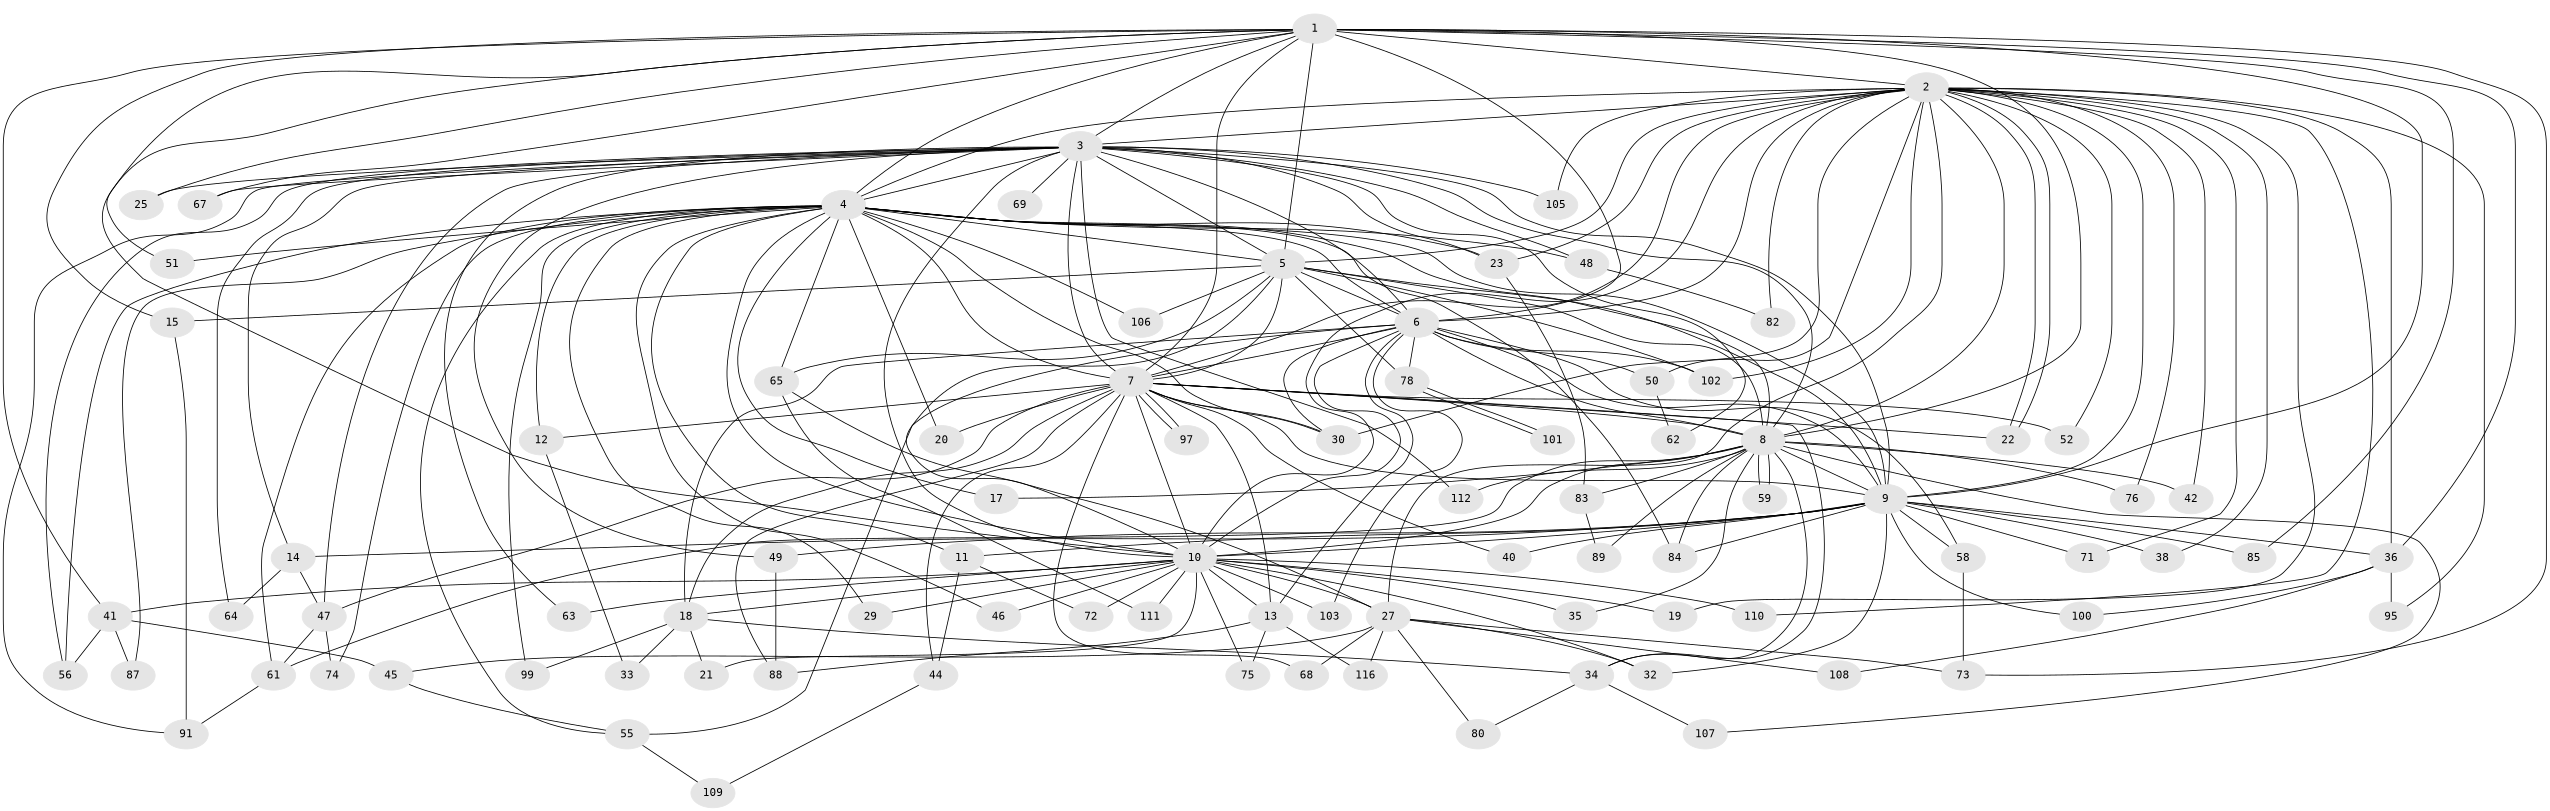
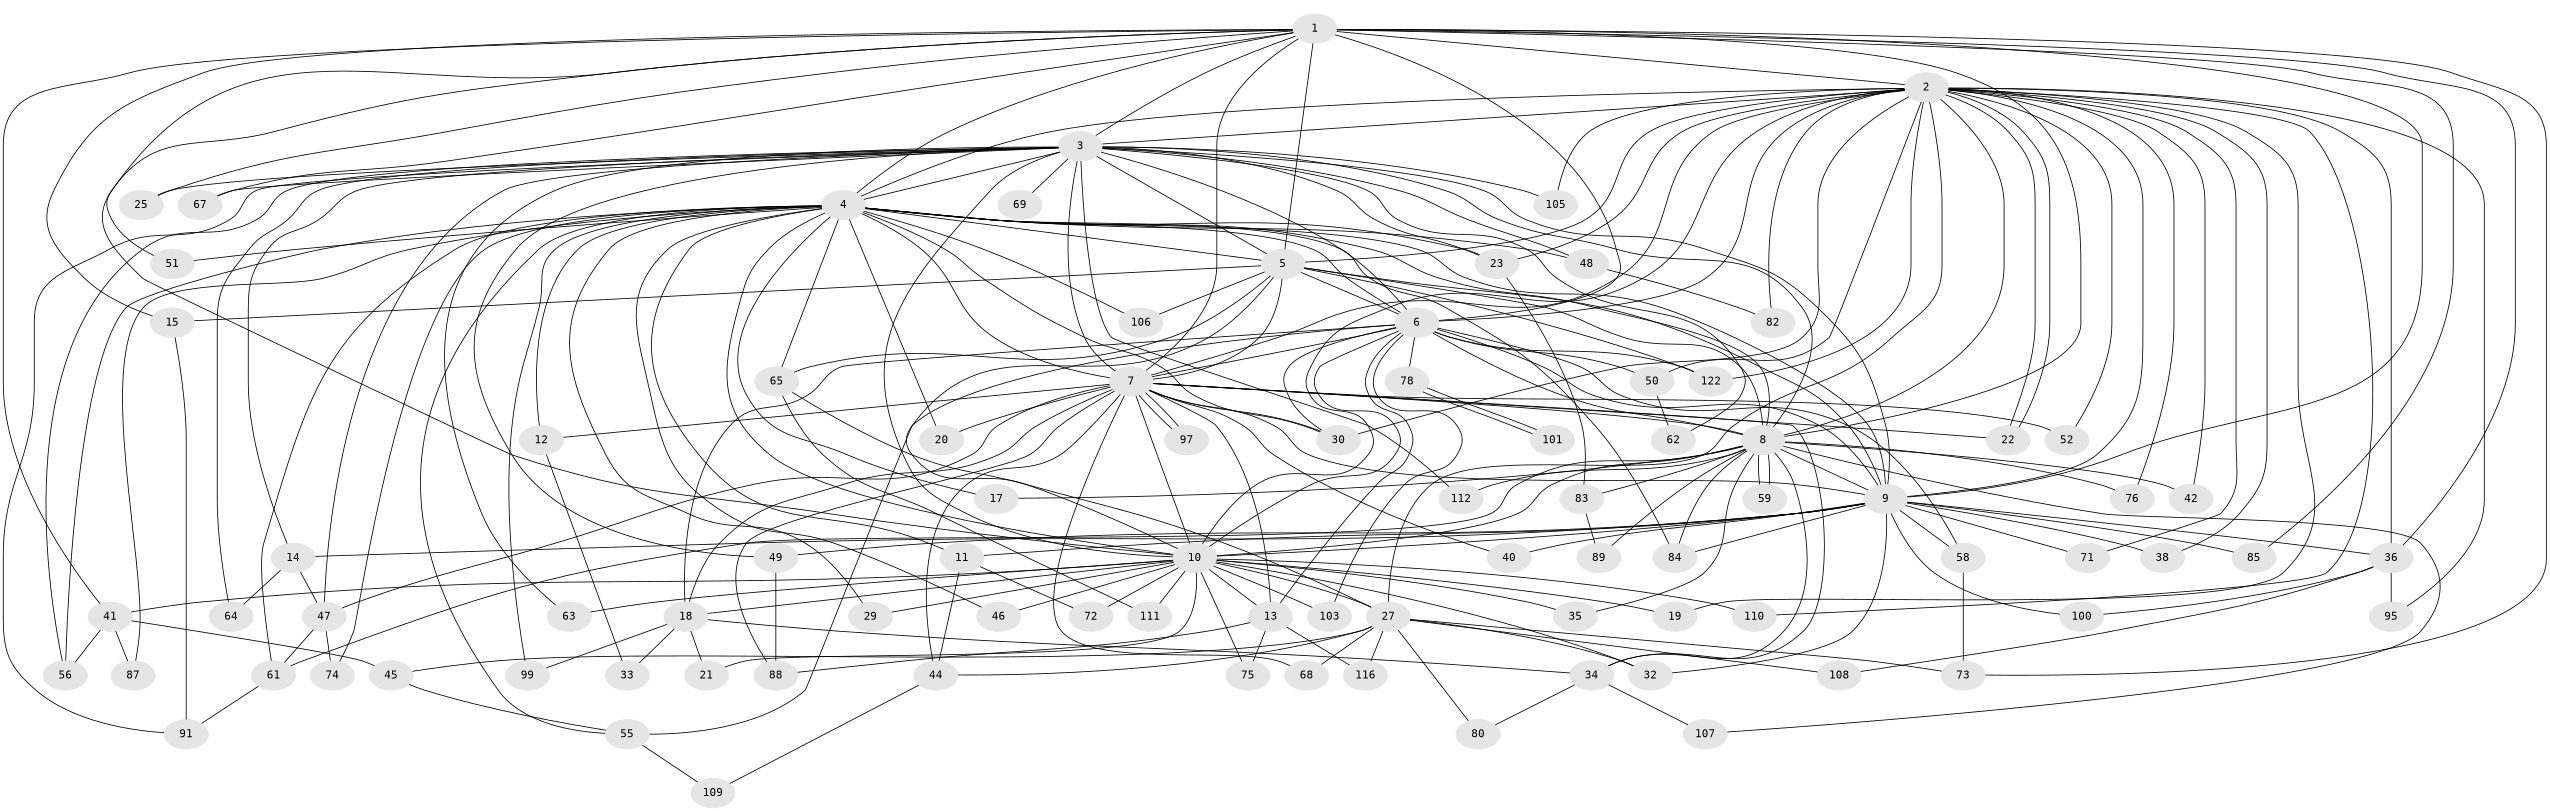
edge "5" -- "78": removed
node "102": label "102" -> "122"
edge "27" -- "44": added
